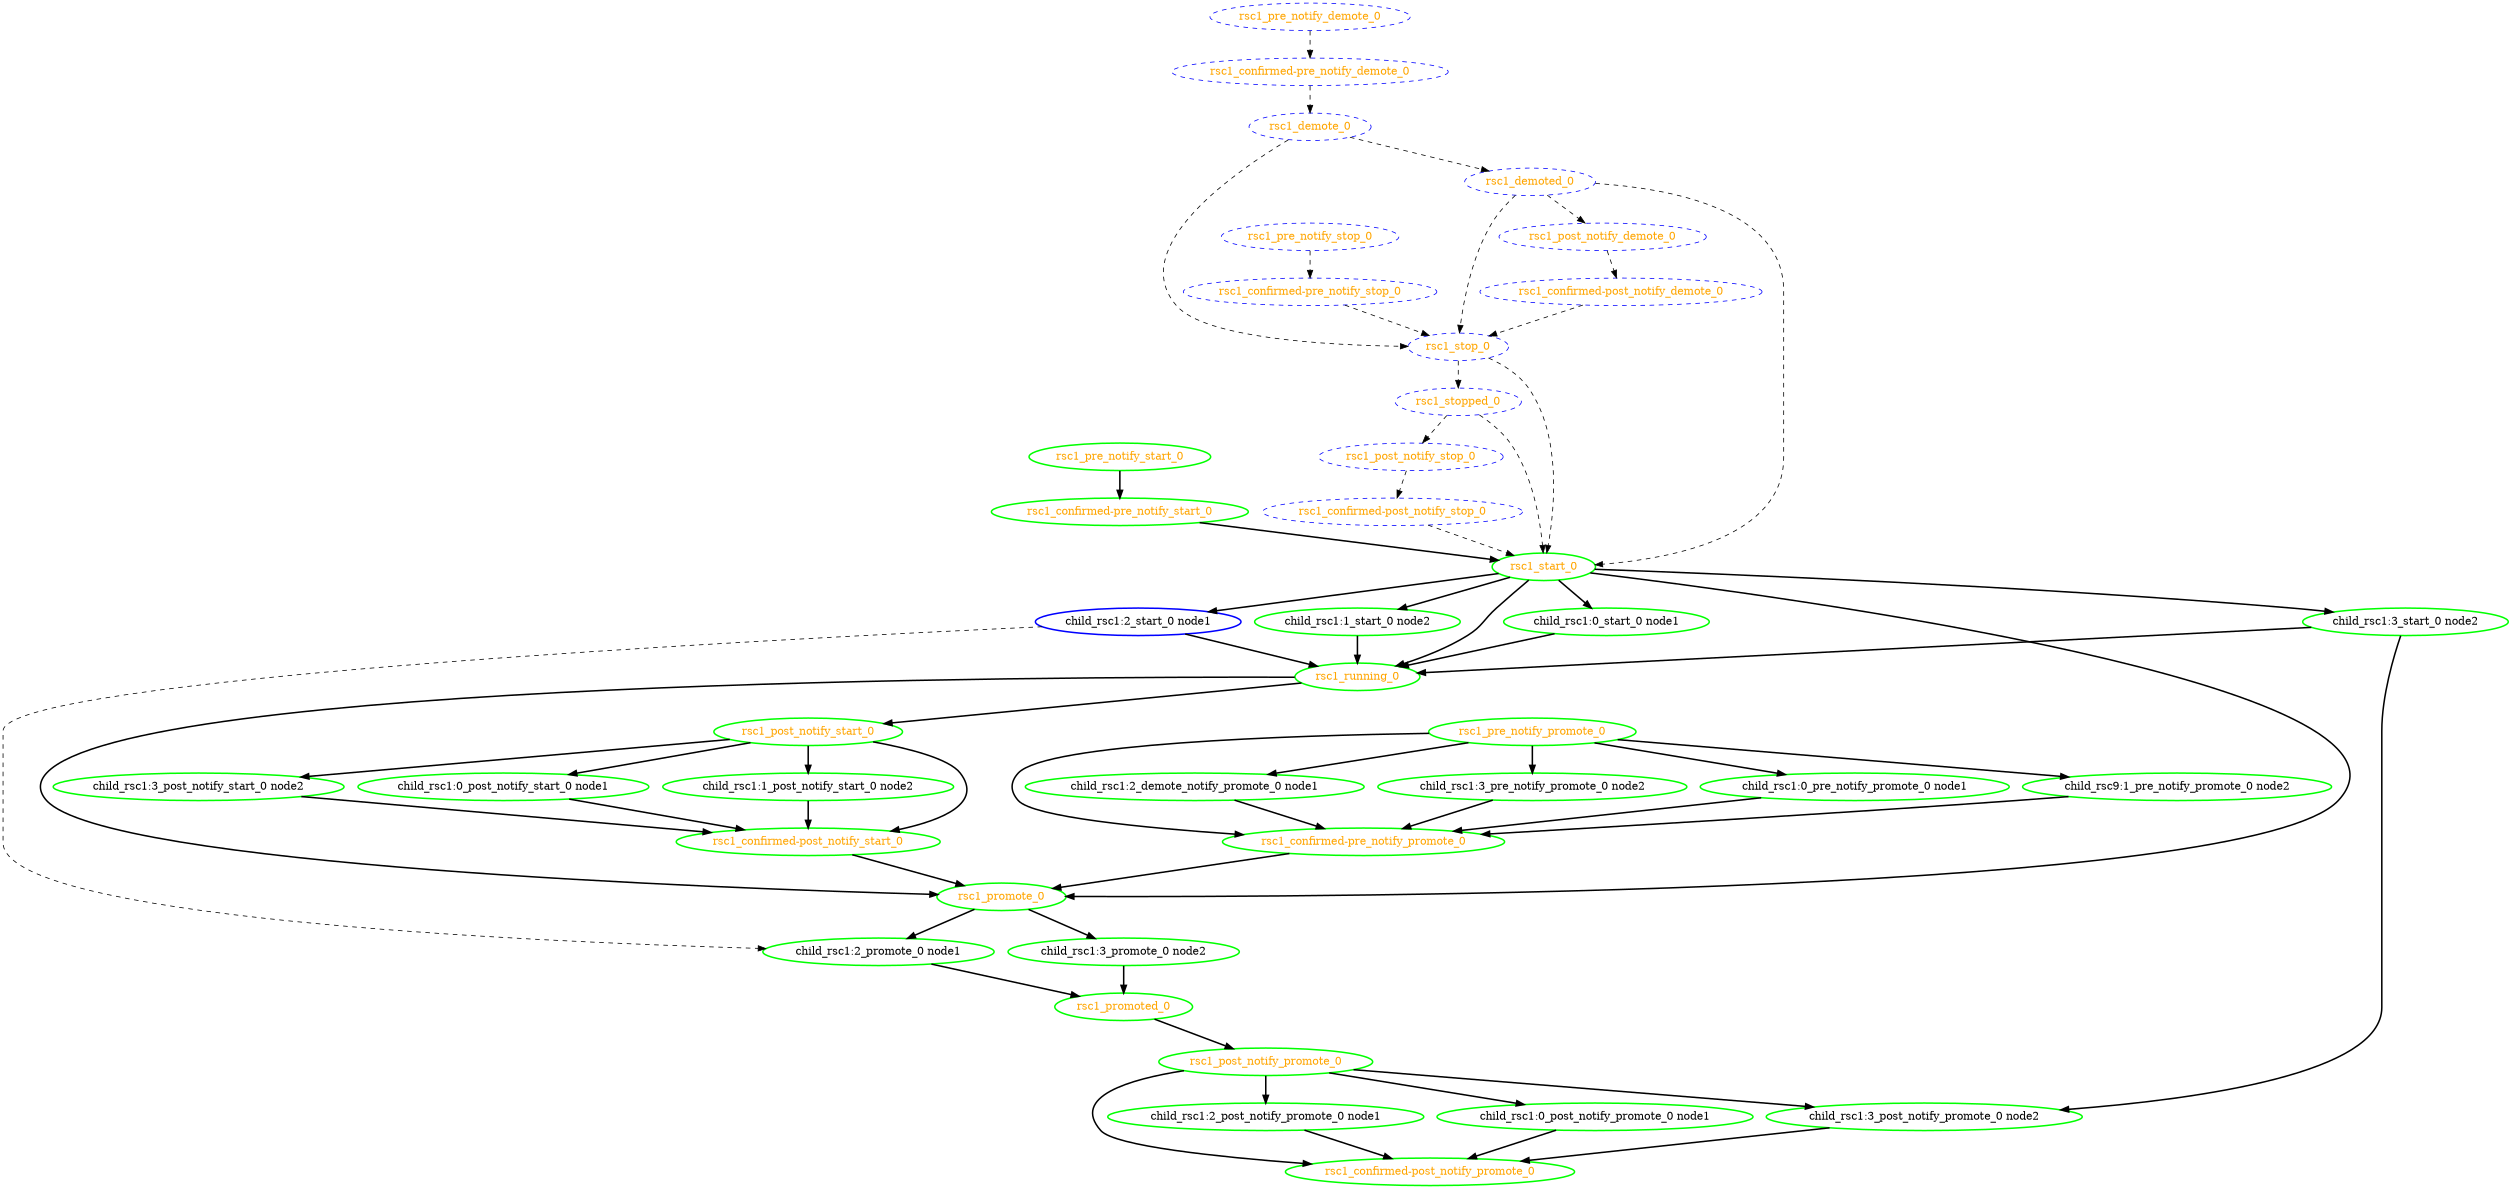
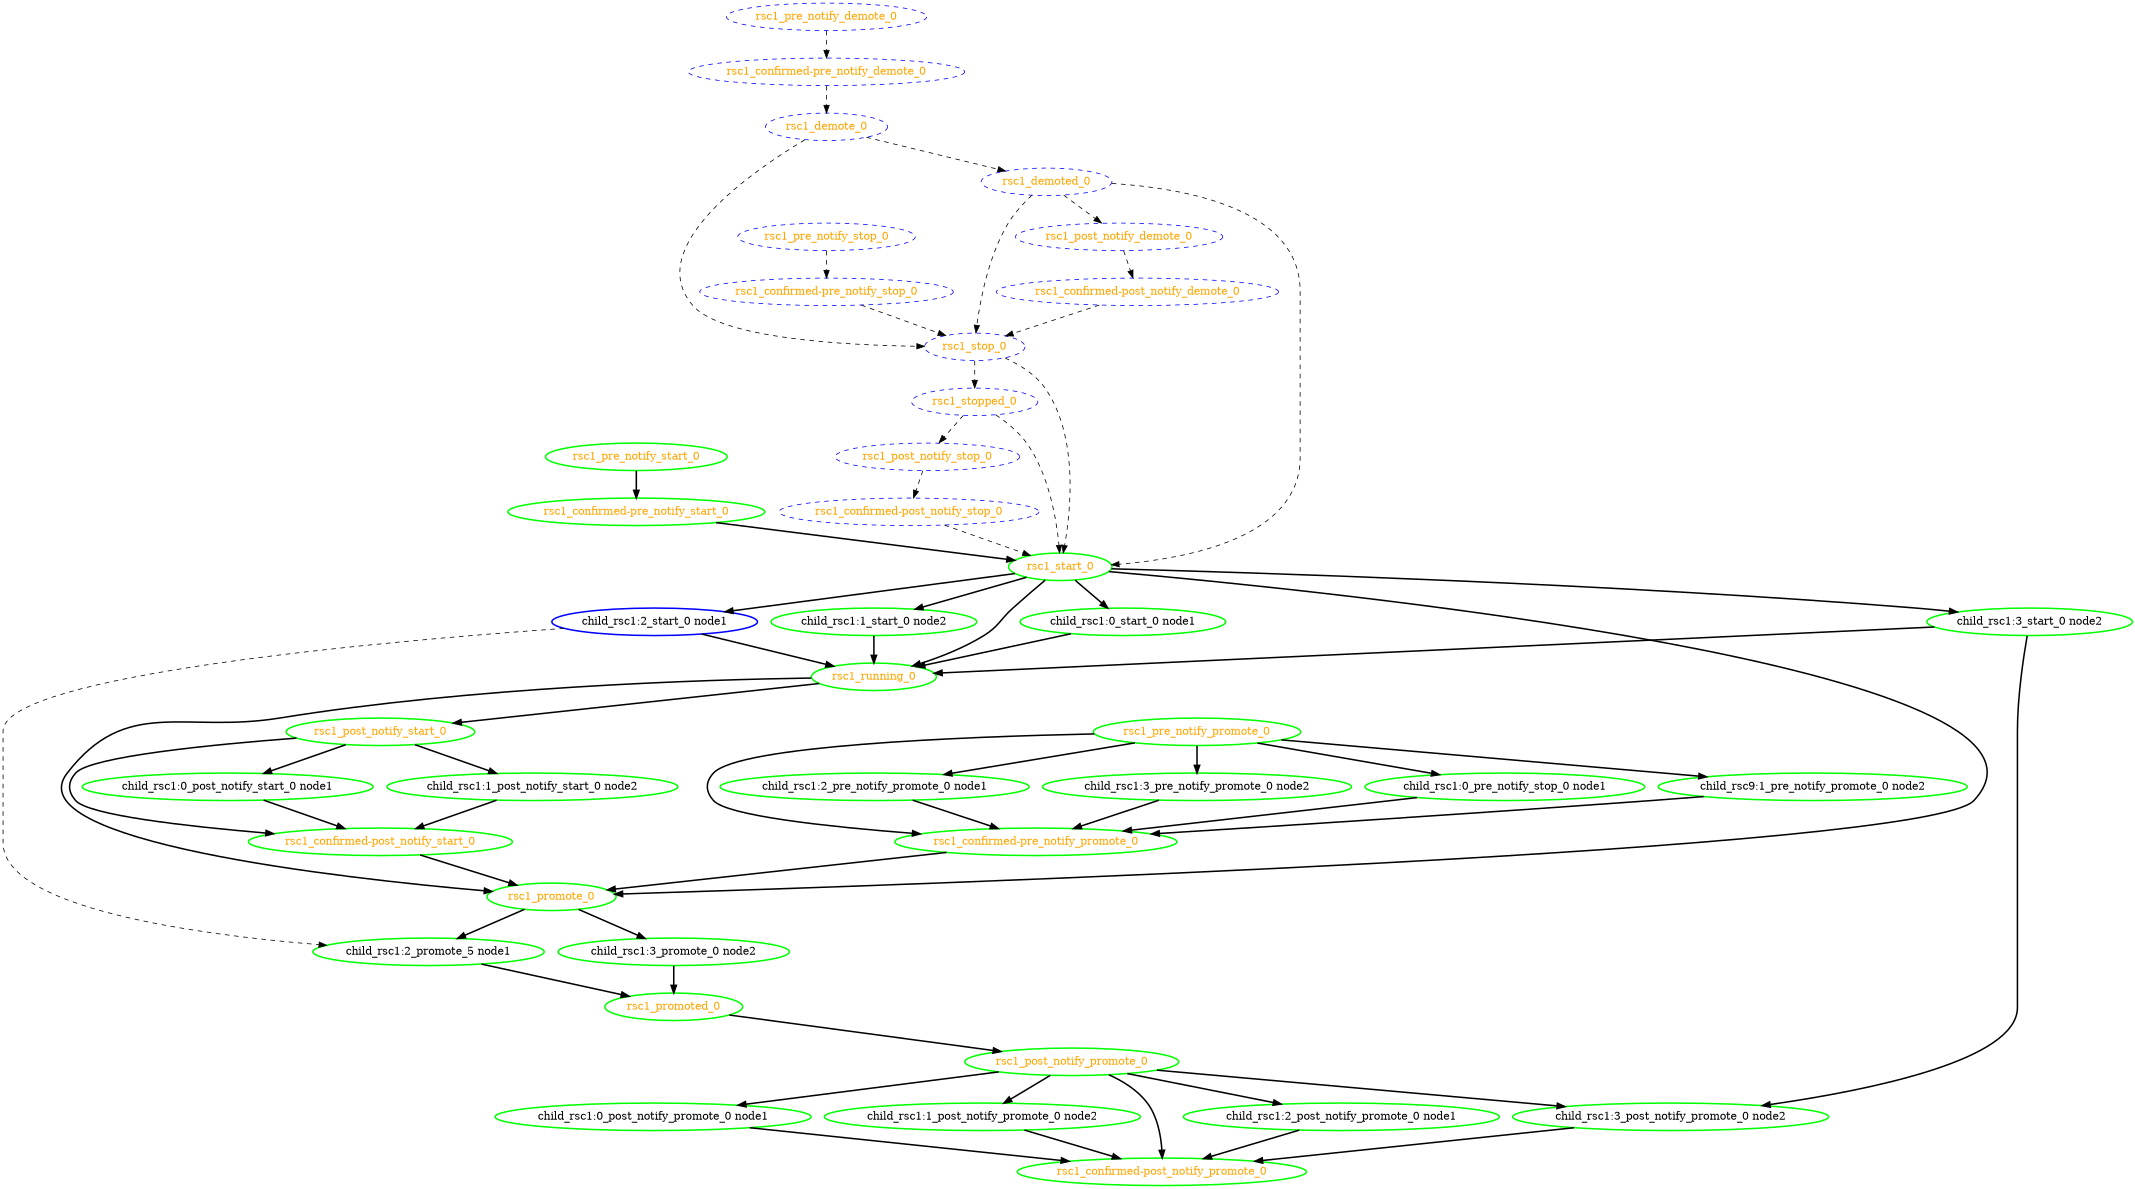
node "child_rsc1:3_post_notify_start_0 node2": removed
node "child_rsc1:2_demote_notify_promote_0 node1": label "child_rsc1:2_demote_notify_promote_0 node1" -> "child_rsc1:2_pre_notify_promote_0 node1"
node "child_rsc1:0_pre_notify_promote_0 node1": label "child_rsc1:0_pre_notify_promote_0 node1" -> "child_rsc1:0_pre_notify_stop_0 node1"
node "child_rsc1:2_promote_0 node1": label "child_rsc1:2_promote_0 node1" -> "child_rsc1:2_promote_5 node1"
node "child_rsc1:1_post_notify_promote_0 node2": added
